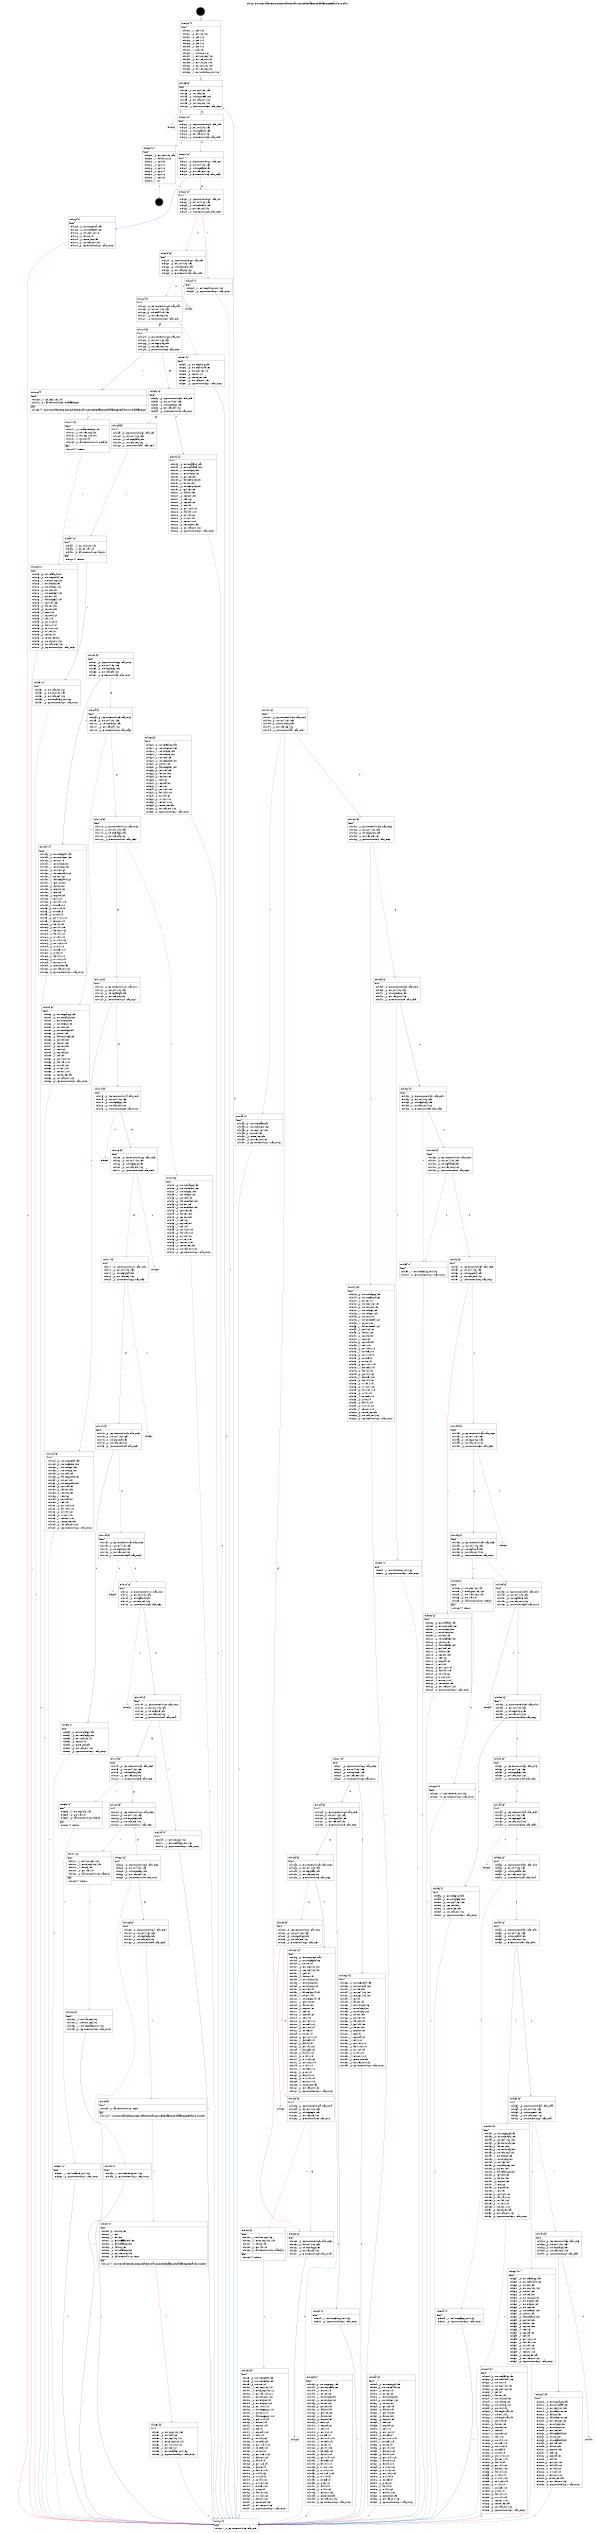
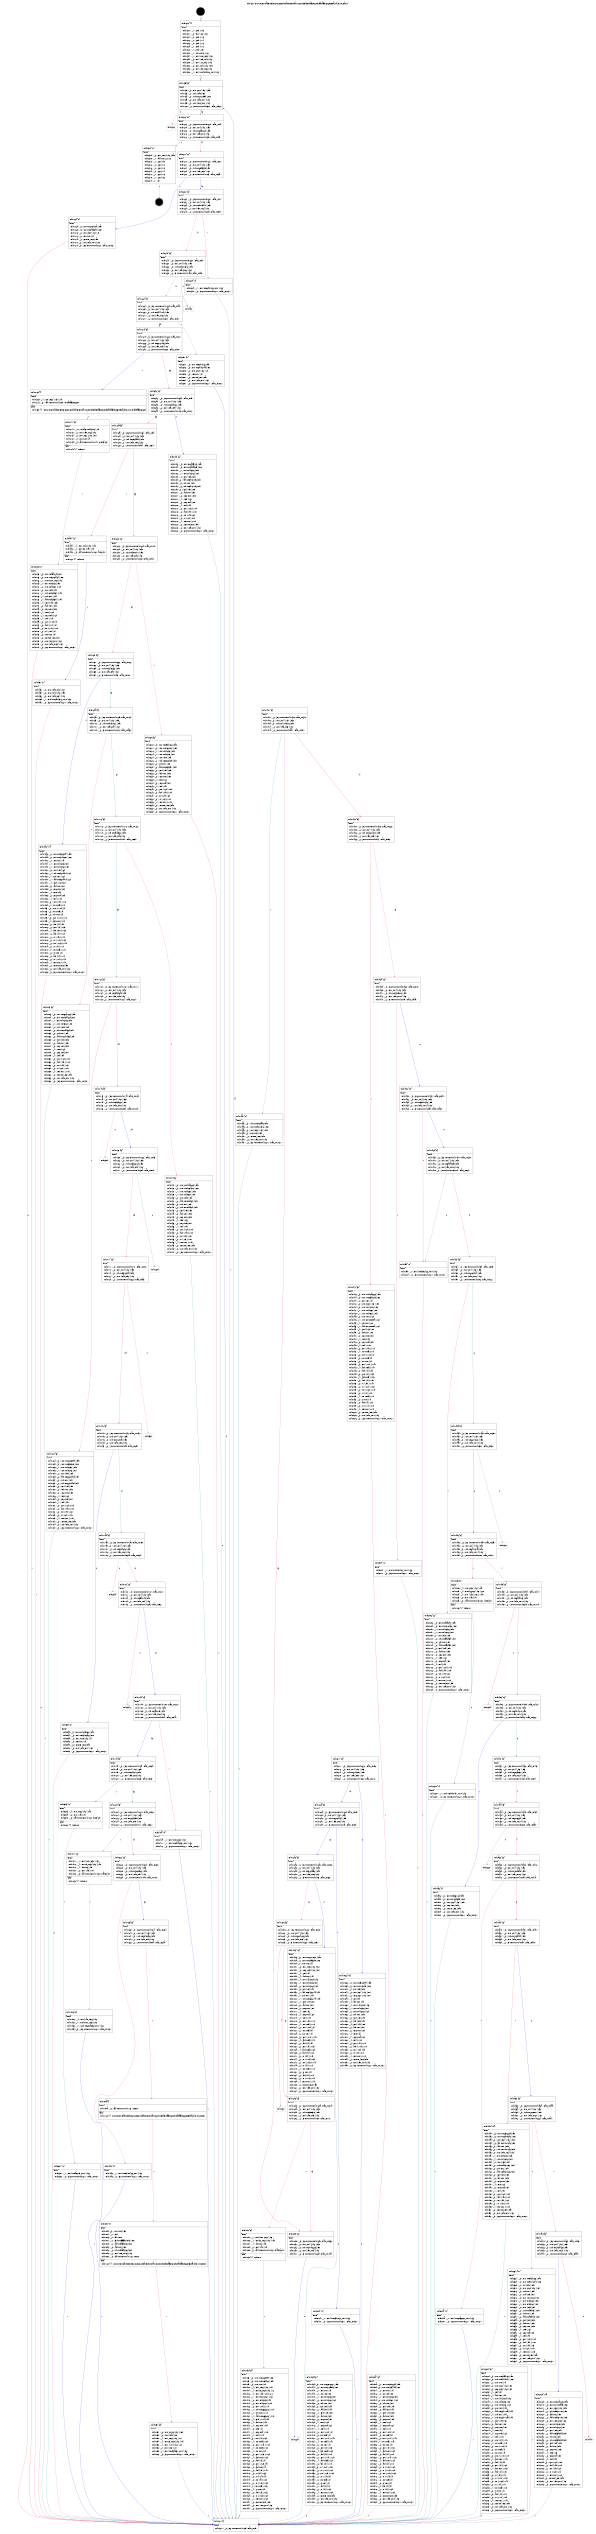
node "0x4016c8 [25]": added
edge "0x401826 [25]" -> "0x40180d [25]": reversed
